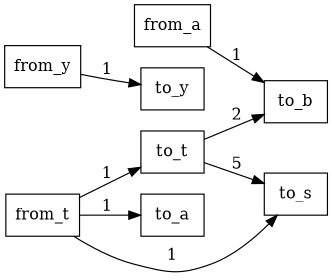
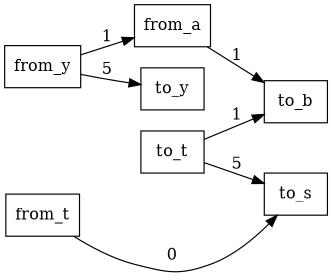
edge "from_y" -> "from_a": added, label "1"
edge "from_y" -> "to_y": label "1" -> "5"
edge "to_t" -> "to_b": label "2" -> "1"
edge "from_t" -> "to_t": removed, label "1"
node "to_a": removed
edge "from_t" -> "to_s": label "1" -> "0"
